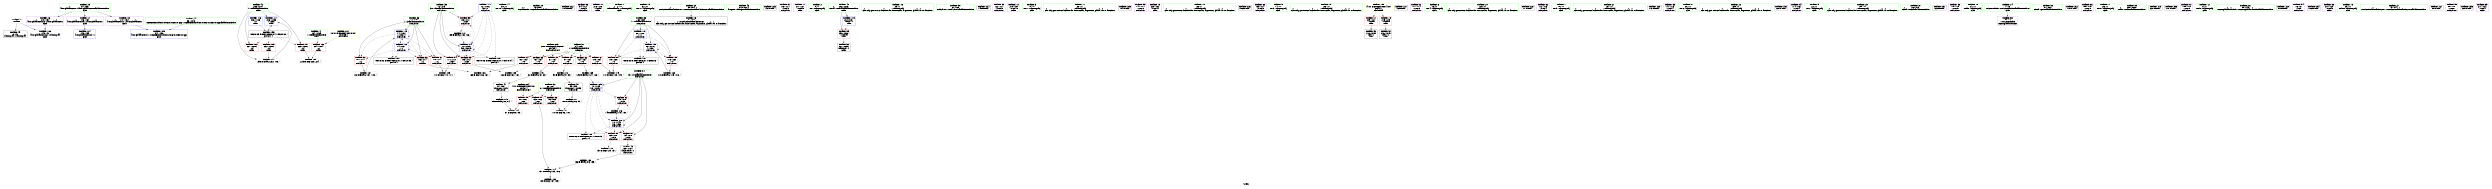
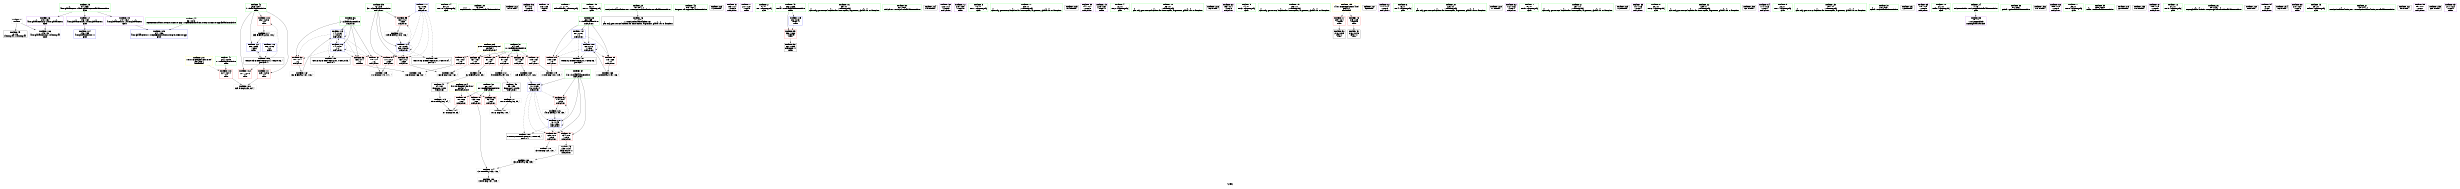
node "NodeID: 4": added
edge "NodeID: 42" -> "NodeID: 177": now "NodeID: 42" -> "NodeID: 103"
